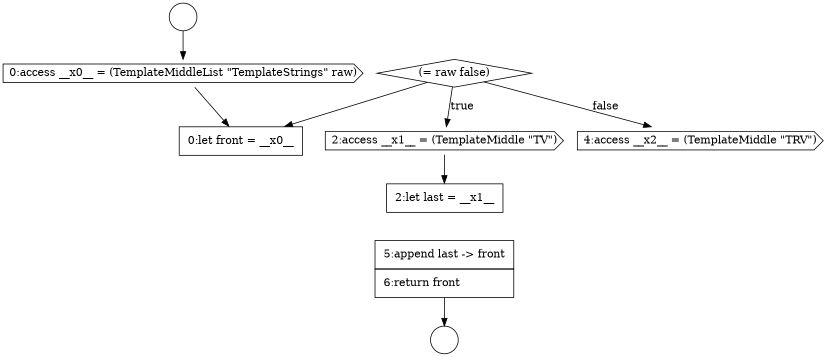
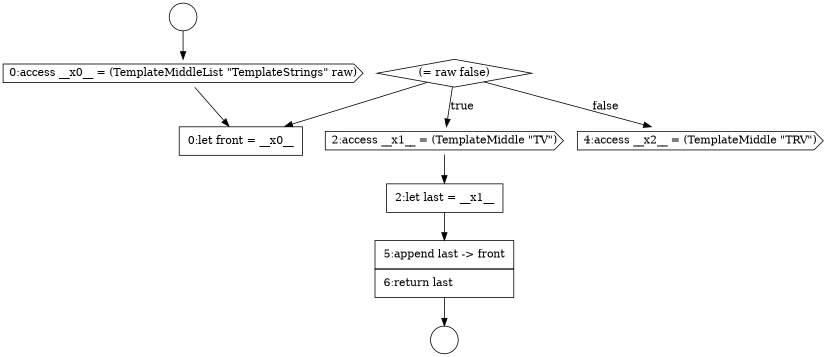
edge "2:let last = __x1__" -> "5:append last -> front": added
node "5:append last -> front": text "6:return front" -> "6:return last"
